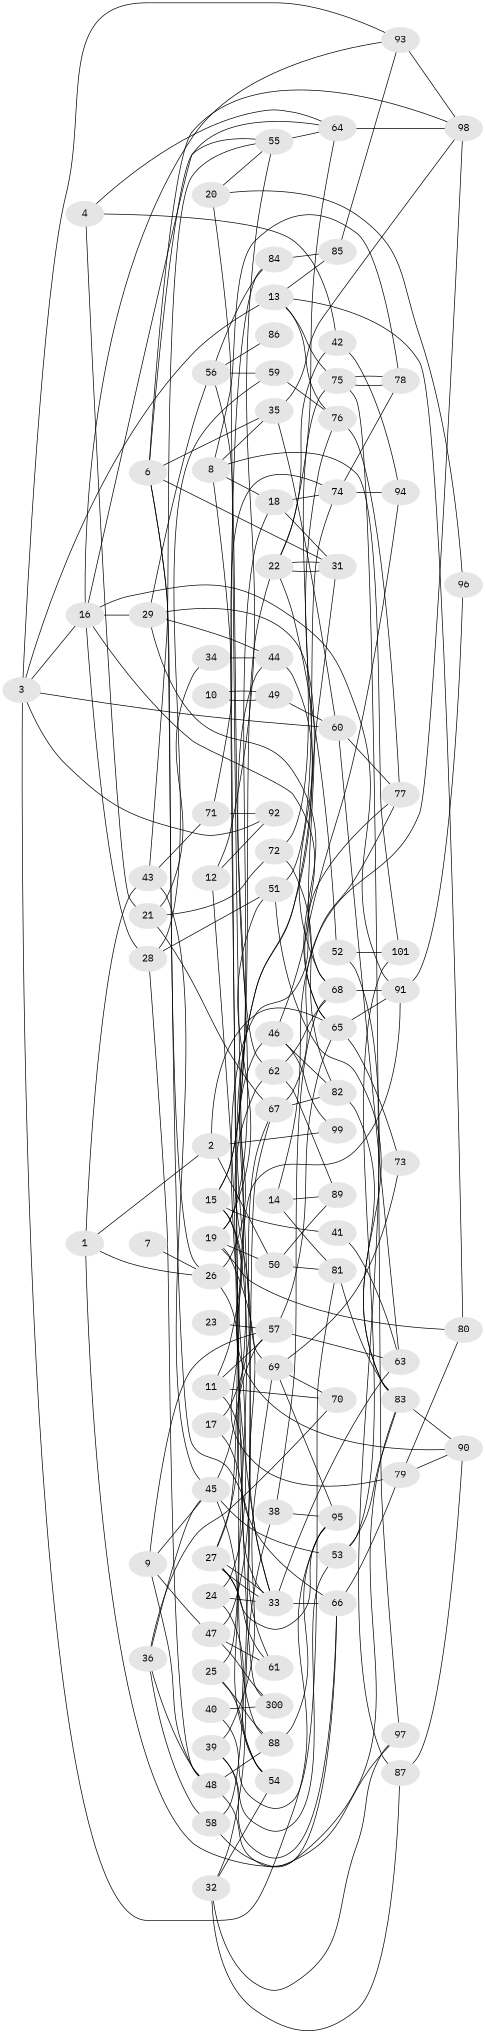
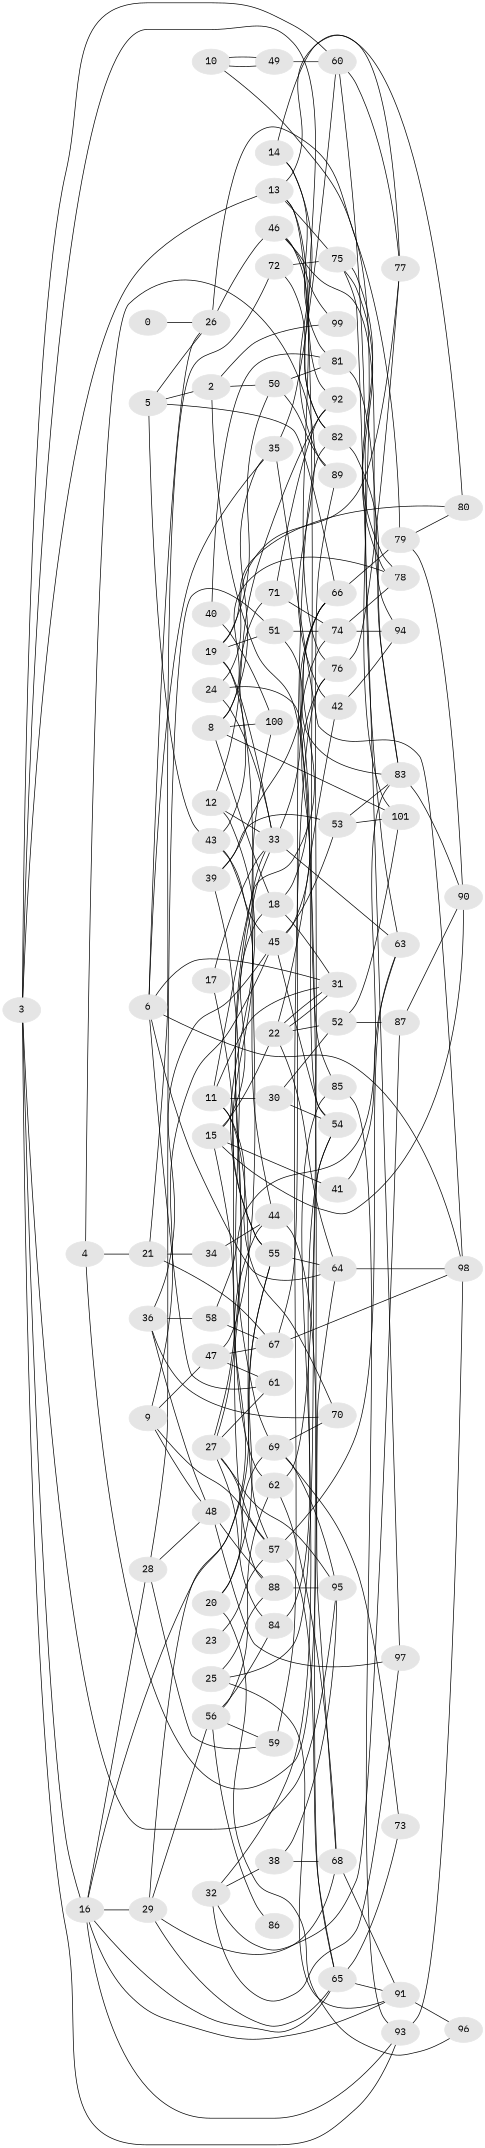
edge "10" -- "101": added
node "30": added
node "1": label "1" -> "5"
node "7": label "7" -> "0"
node "300": label "300" -> "100"
